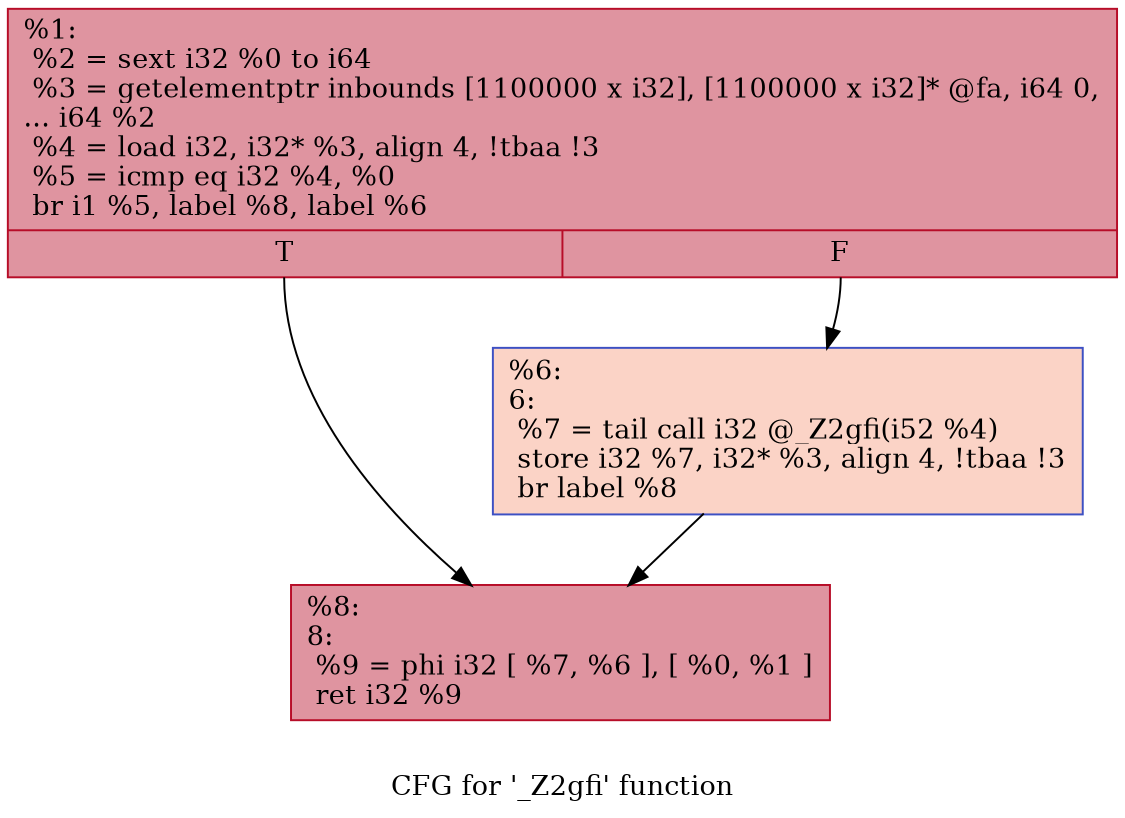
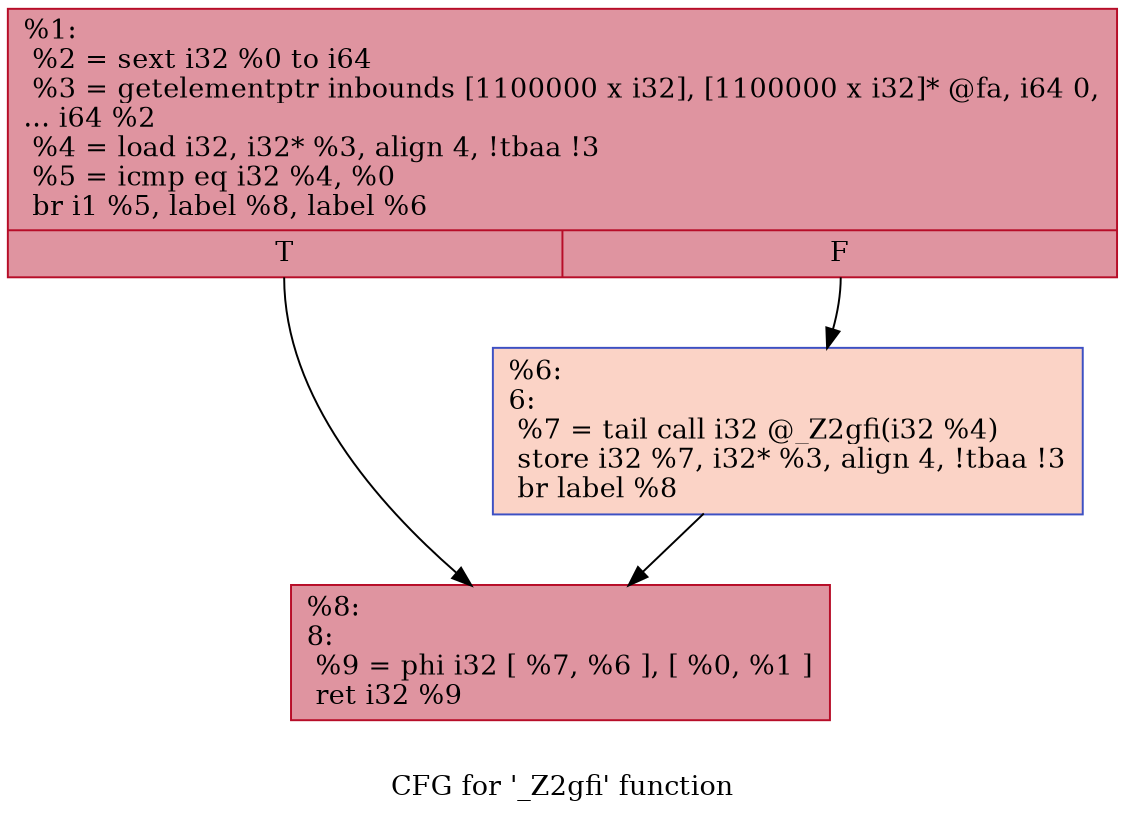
node "%6:": text "%7 = tail call i32 @_Z2gfi(i52 %4)" -> "%7 = tail call i32 @_Z2gfi(i32 %4)"
